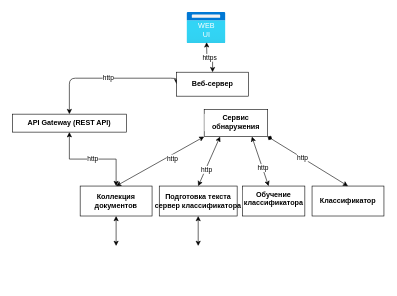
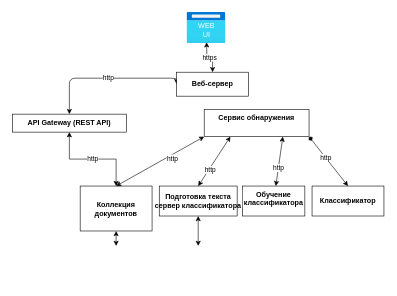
node "Сервис обнаружения": size 64x27 -> 105x27
node "Коллекция документов": size 72x30 -> 72x45
